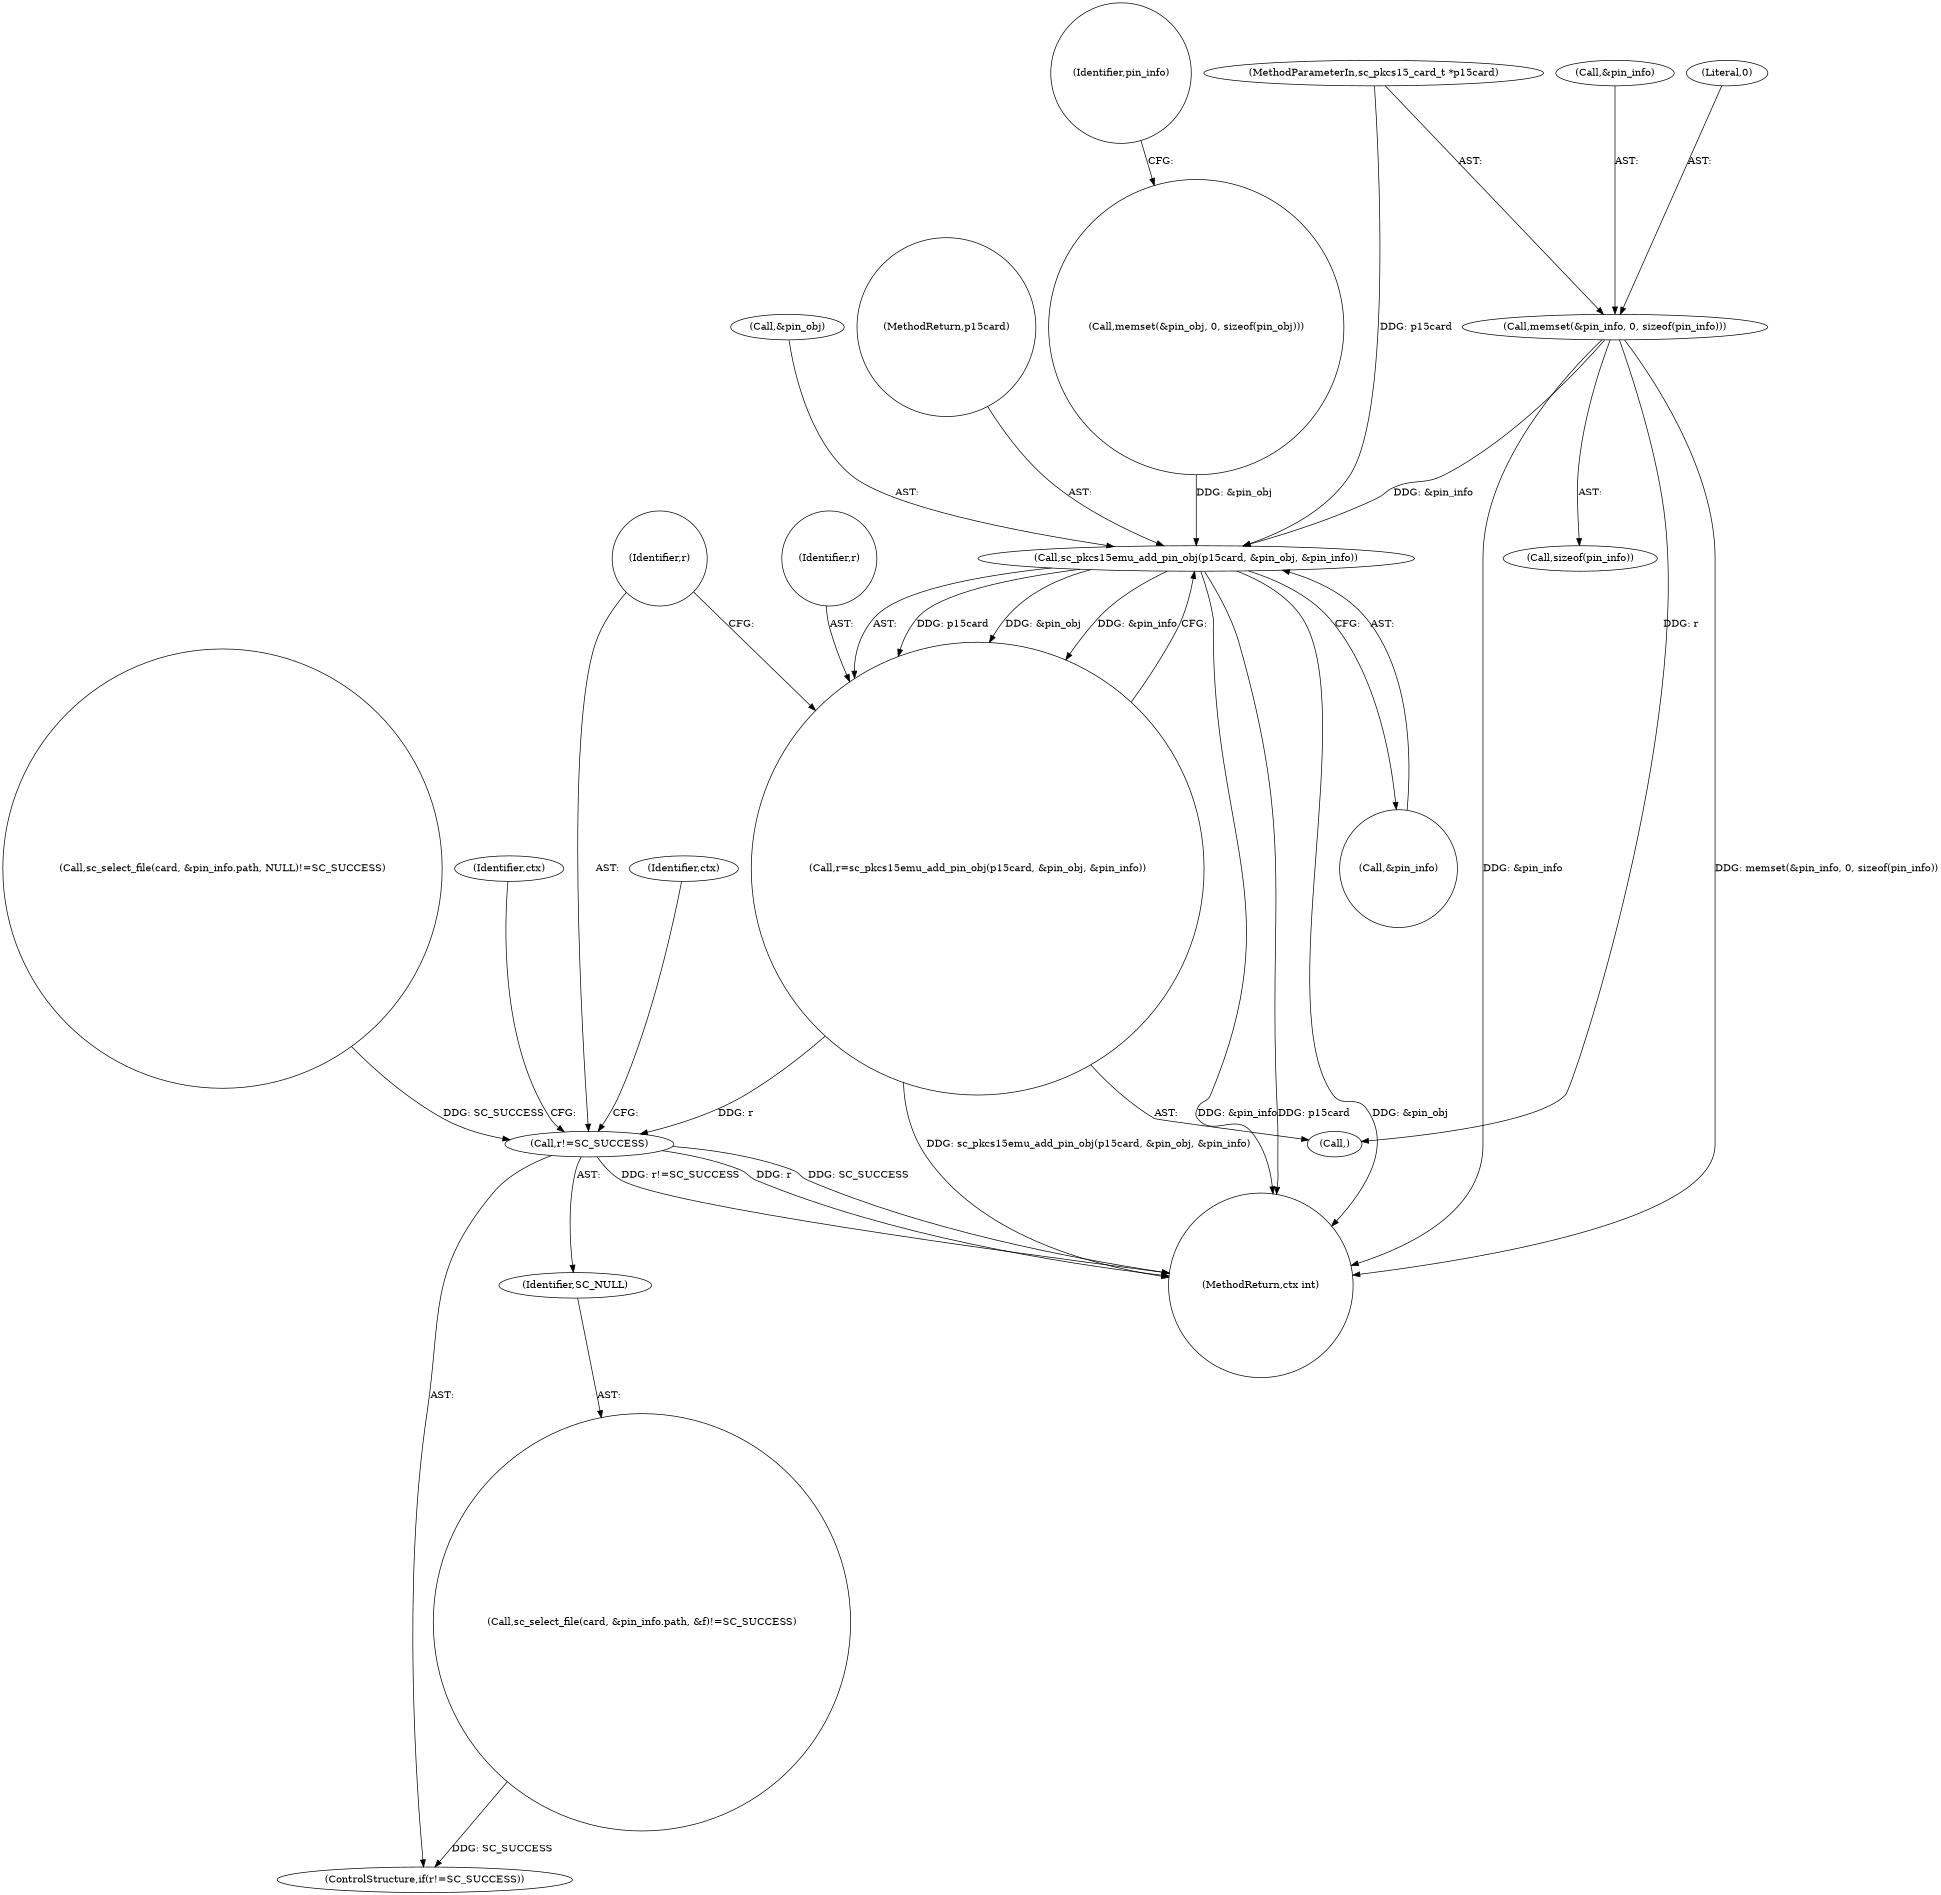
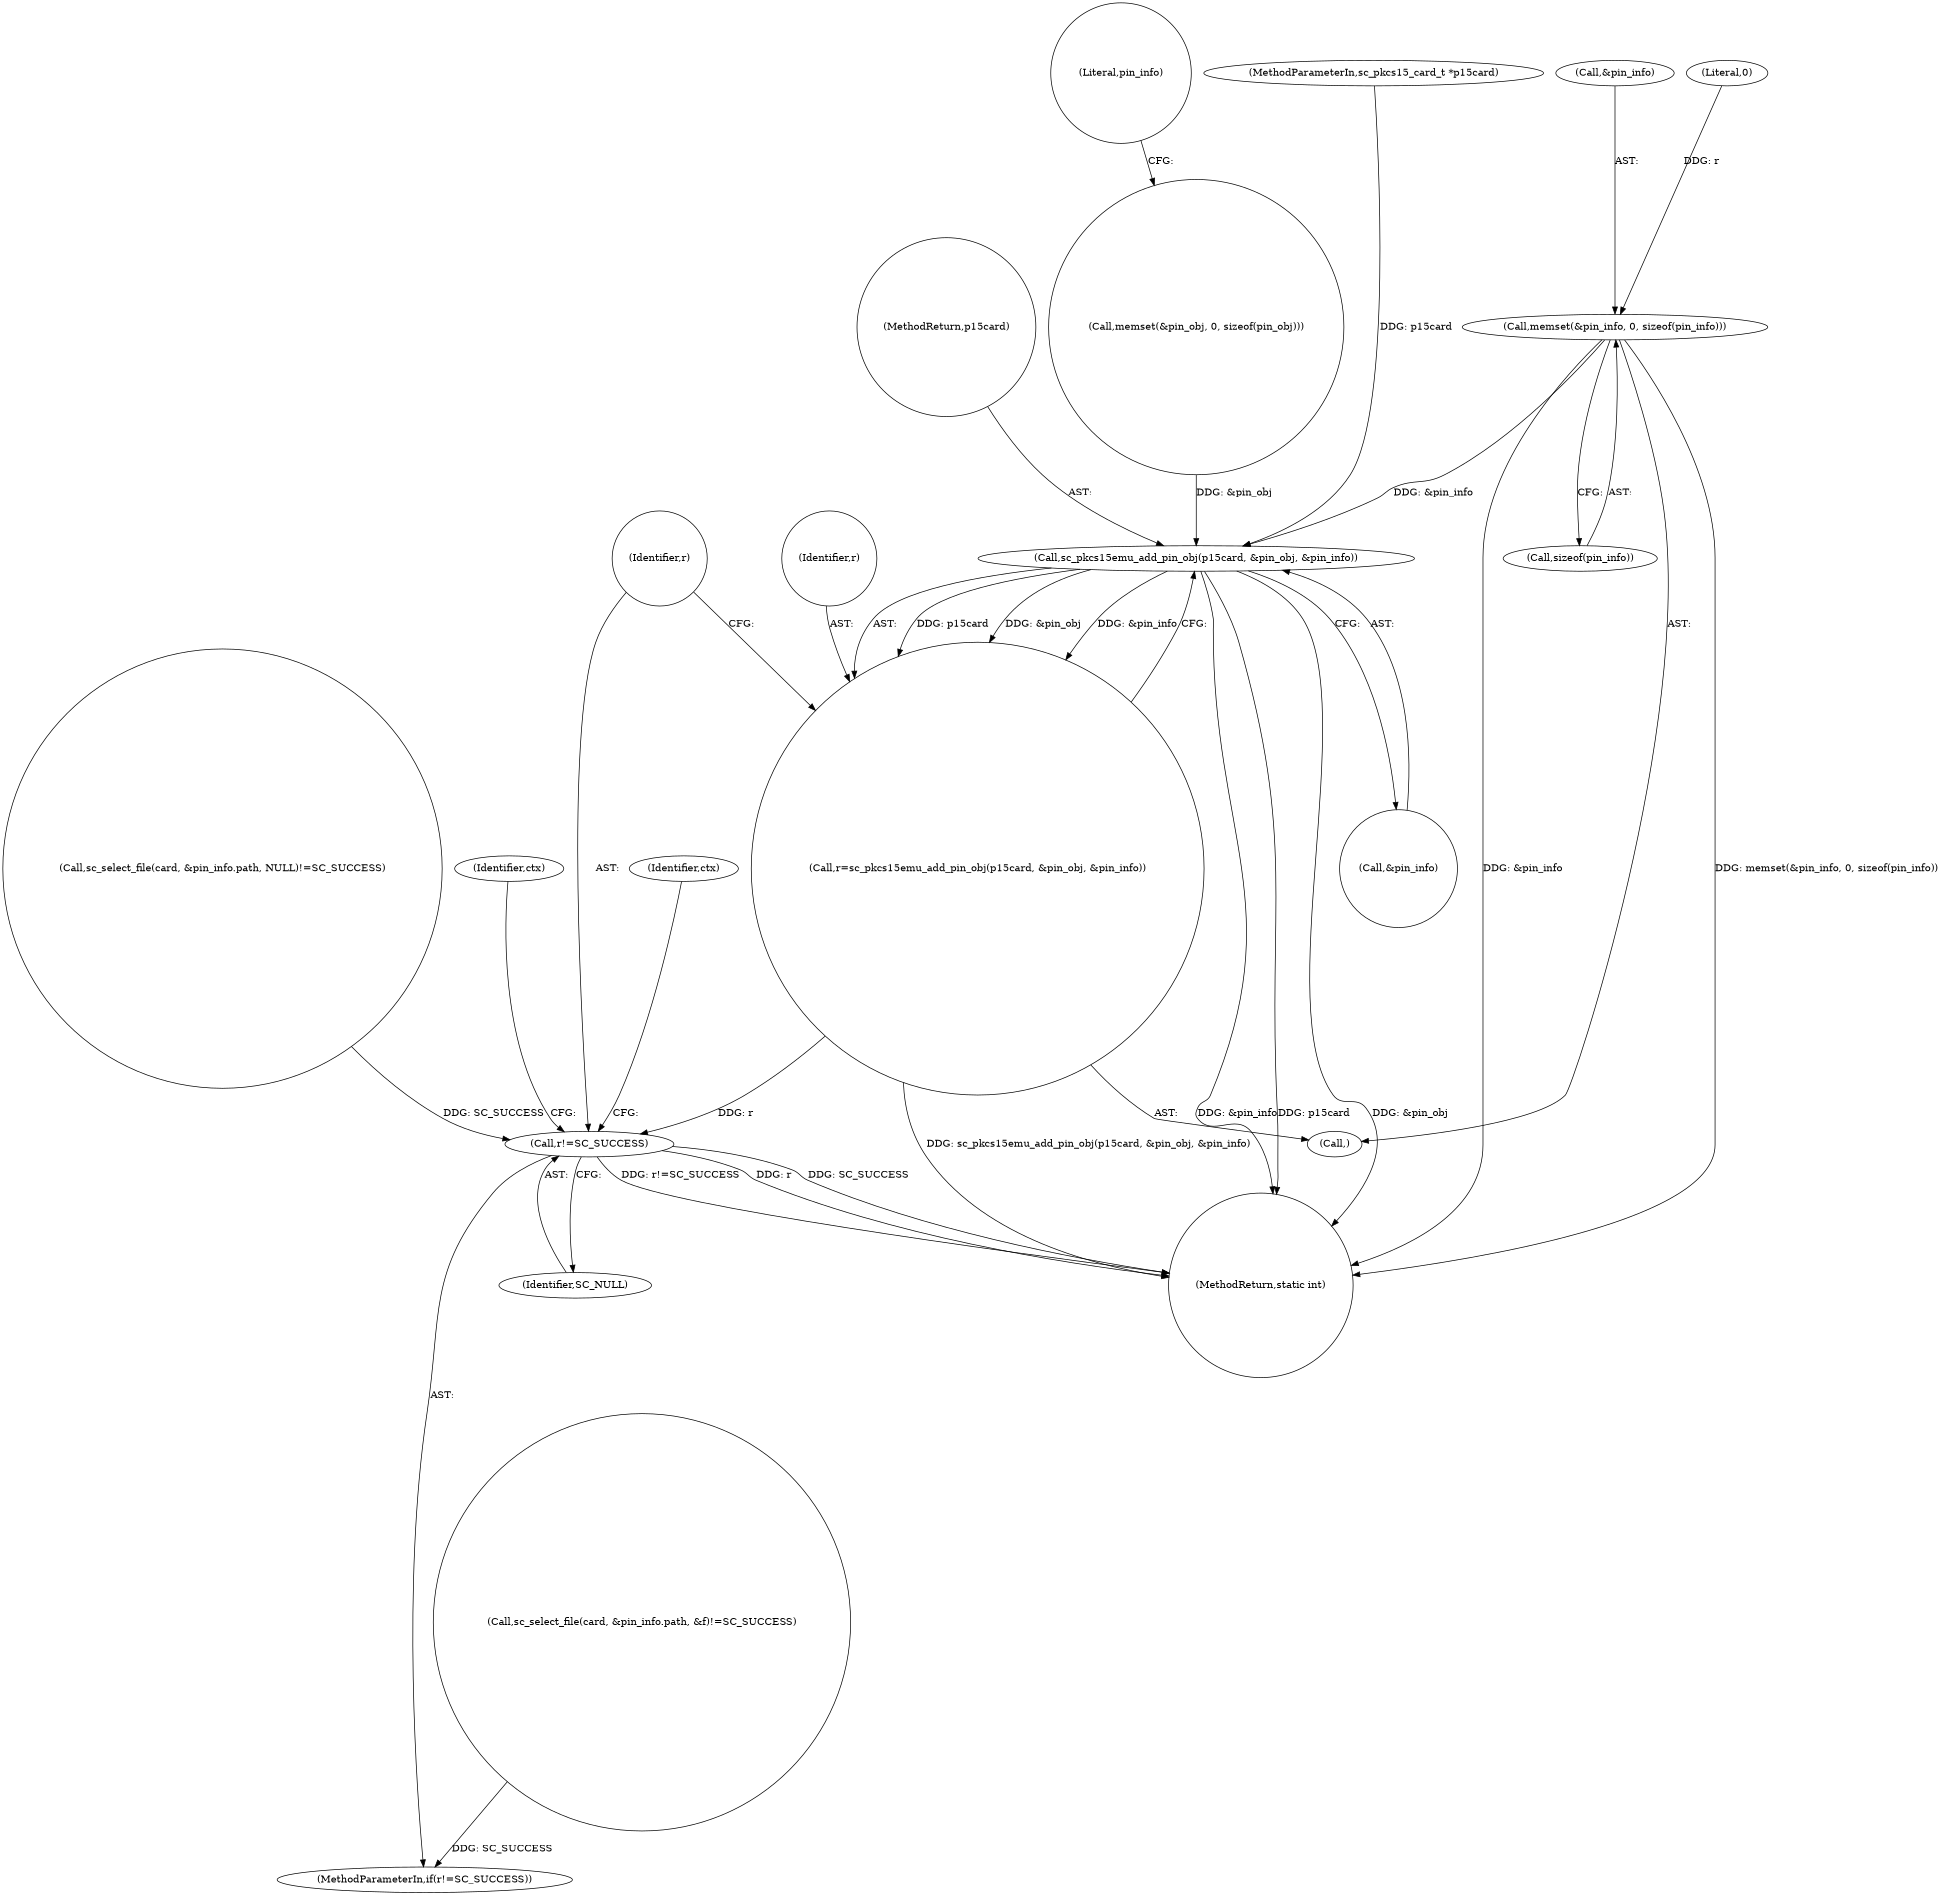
node "(Identifier,pin_info)": label "(Identifier,pin_info)" -> "(Literal,pin_info)"
edge "(Literal,0)" -> "(Call,memset(&pin_info, 0, sizeof(pin_info)))": label "AST: " -> "DDG: r"
edge "(MethodParameterIn,sc_pkcs15_card_t *p15card)" -> "(Call,memset(&pin_info, 0, sizeof(pin_info)))": now "(Call,sizeof(pin_info))" -> "(Call,memset(&pin_info, 0, sizeof(pin_info)))"
node "(Call,&pin_obj)": removed
edge "(Call,memset(&pin_info, 0, sizeof(pin_info)))" -> "(Call,sizeof(pin_info))": label "AST: " -> "CFG: "
edge "(Call,memset(&pin_info, 0, sizeof(pin_info)))" -> "(Call,)": label "DDG: r" -> "AST: "
edge "(Call,r!=SC_SUCCESS)" -> "(Identifier,SC_NULL)": label "AST: " -> "CFG: "
node "(MethodReturn,ctx int)": label "(MethodReturn,ctx int)" -> "(MethodReturn,static int)"
edge "(Identifier,SC_NULL)" -> "(Call,sc_select_file(card, &pin_info.path, &f)!=SC_SUCCESS)": now "(Identifier,SC_NULL)" -> "(Call,r!=SC_SUCCESS)"
node "(ControlStructure,if(r!=SC_SUCCESS))": label "(ControlStructure,if(r!=SC_SUCCESS))" -> "(MethodParameterIn,if(r!=SC_SUCCESS))"
